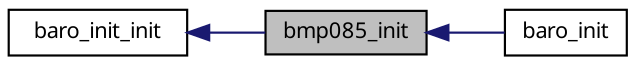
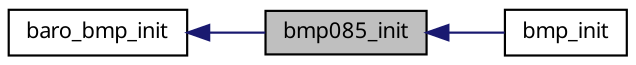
node "baro_init_init": label "baro_init_init" -> "baro_bmp_init"
node "baro_init": label "baro_init" -> "bmp_init"
